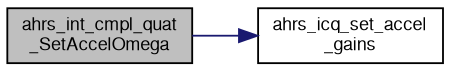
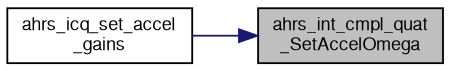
edge "ahrs_int_cmpl_quat _SetAccelOmega" -> "ahrs_icq_set_accel _gains": reversed
